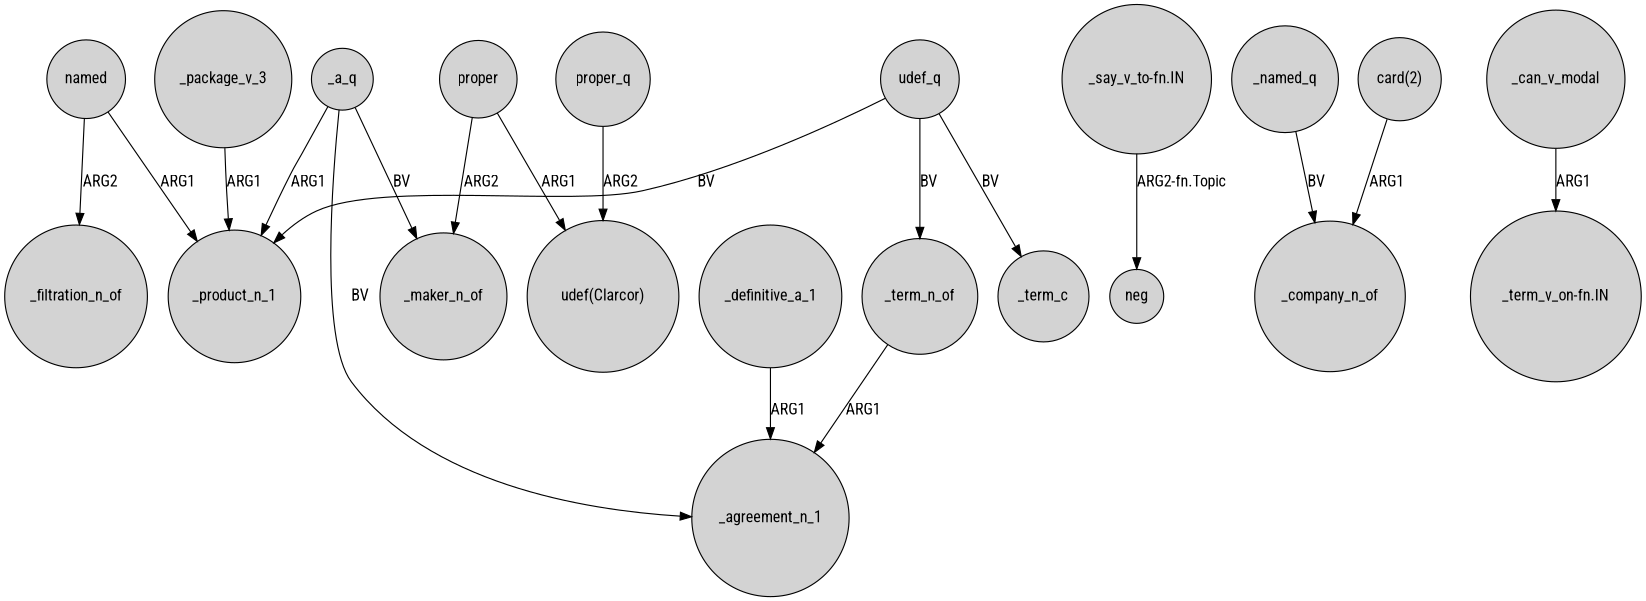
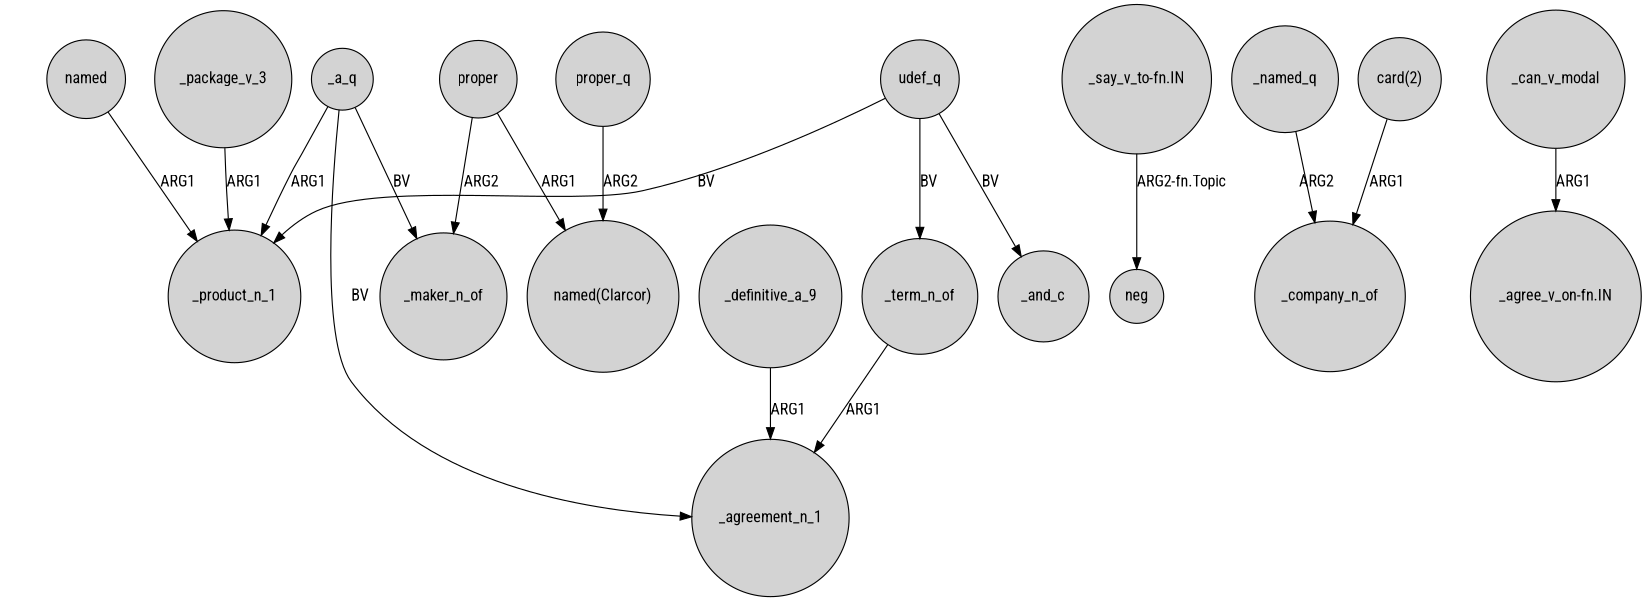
edge "_named_q" -> "_company_n_of": label "BV" -> "ARG2"
node "_filtration_n_of": removed
node "udef(Clarcor)": label "udef(Clarcor)" -> "named(Clarcor)"
node "_definitive_a_1": label "_definitive_a_1" -> "_definitive_a_9"
node "_term_c": label "_term_c" -> "_and_c"
node "_term_v_on-fn.IN": label "_term_v_on-fn.IN" -> "_agree_v_on-fn.IN"
